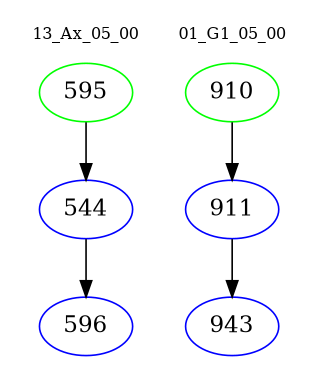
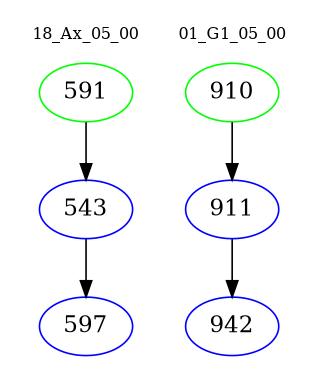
cluster "13_Ax_05_00": label "13_Ax_05_00" -> "18_Ax_05_00"
node "595": label "595" -> "591"
node "544": label "544" -> "543"
node "596": label "596" -> "597"
node "943": label "943" -> "942"
